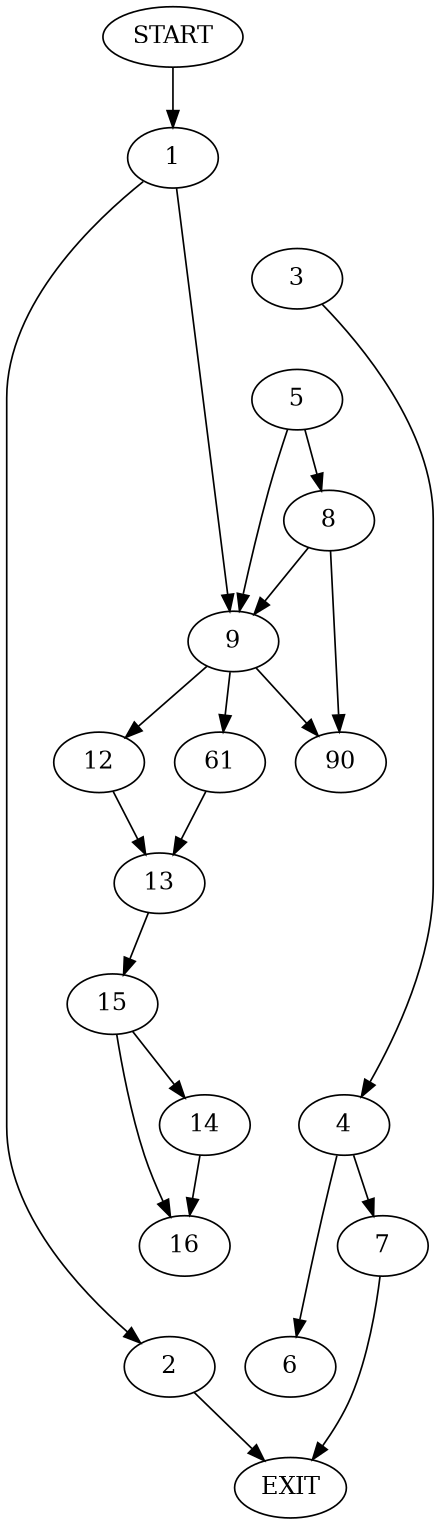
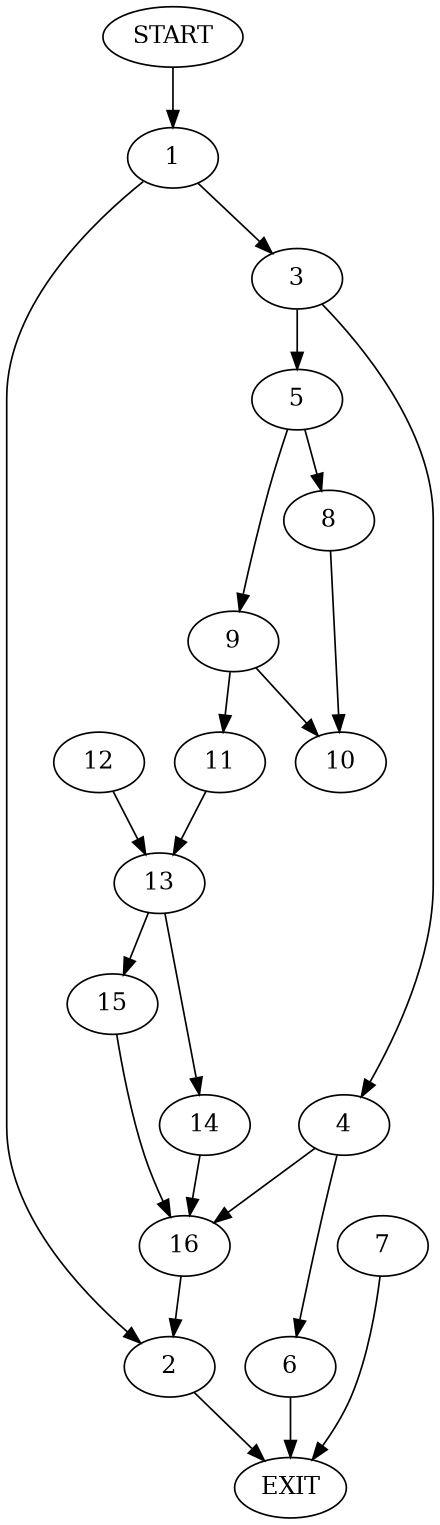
edge "3" -> "5": added
edge "1" -> "9": now "1" -> "3"
edge "8" -> "9": removed
edge "9" -> "12": removed
node "61": label "61" -> "11"
node "90": label "90" -> "10"
edge "15" -> "14": now "13" -> "14"
edge "4" -> "7": now "4" -> "16"
edge "16" -> "2": added
edge "6" -> "EXIT": added
